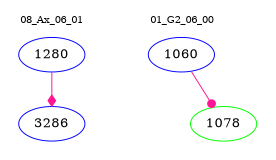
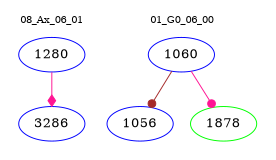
cluster "01_G2_06_00": label "01_G2_06_00" -> "01_G0_06_00"
node "1056": added
node "1078": label "1078" -> "1878"
